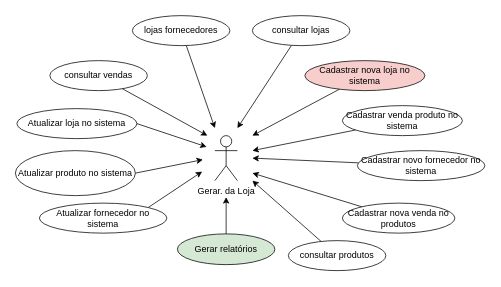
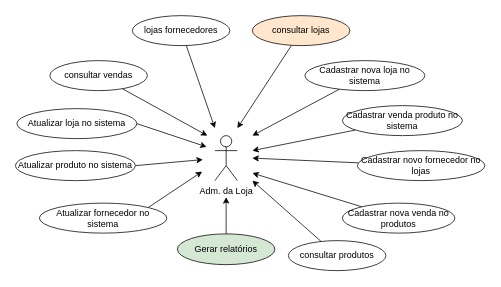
node "consultar lojas": fillcolor #ffffff -> #ffe6cc
node "Cadastrar nova loja no sistema": fillcolor #f8cecc -> #ffffff
node "Cadastrar novo fornecedor no sistema": label "Cadastrar novo fornecedor no sistema" -> "Cadastrar novo fornecedor no lojas"
node "Atualizar produto no sistema": size 120x45 -> 120x30
node "Gerar. da Loja": label "Gerar. da Loja" -> "Adm. da Loja"
